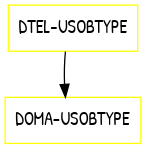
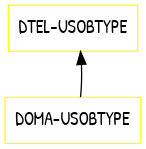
edge "DTEL-USOBTYPE" -> "DOMA-USOBTYPE": reversed
